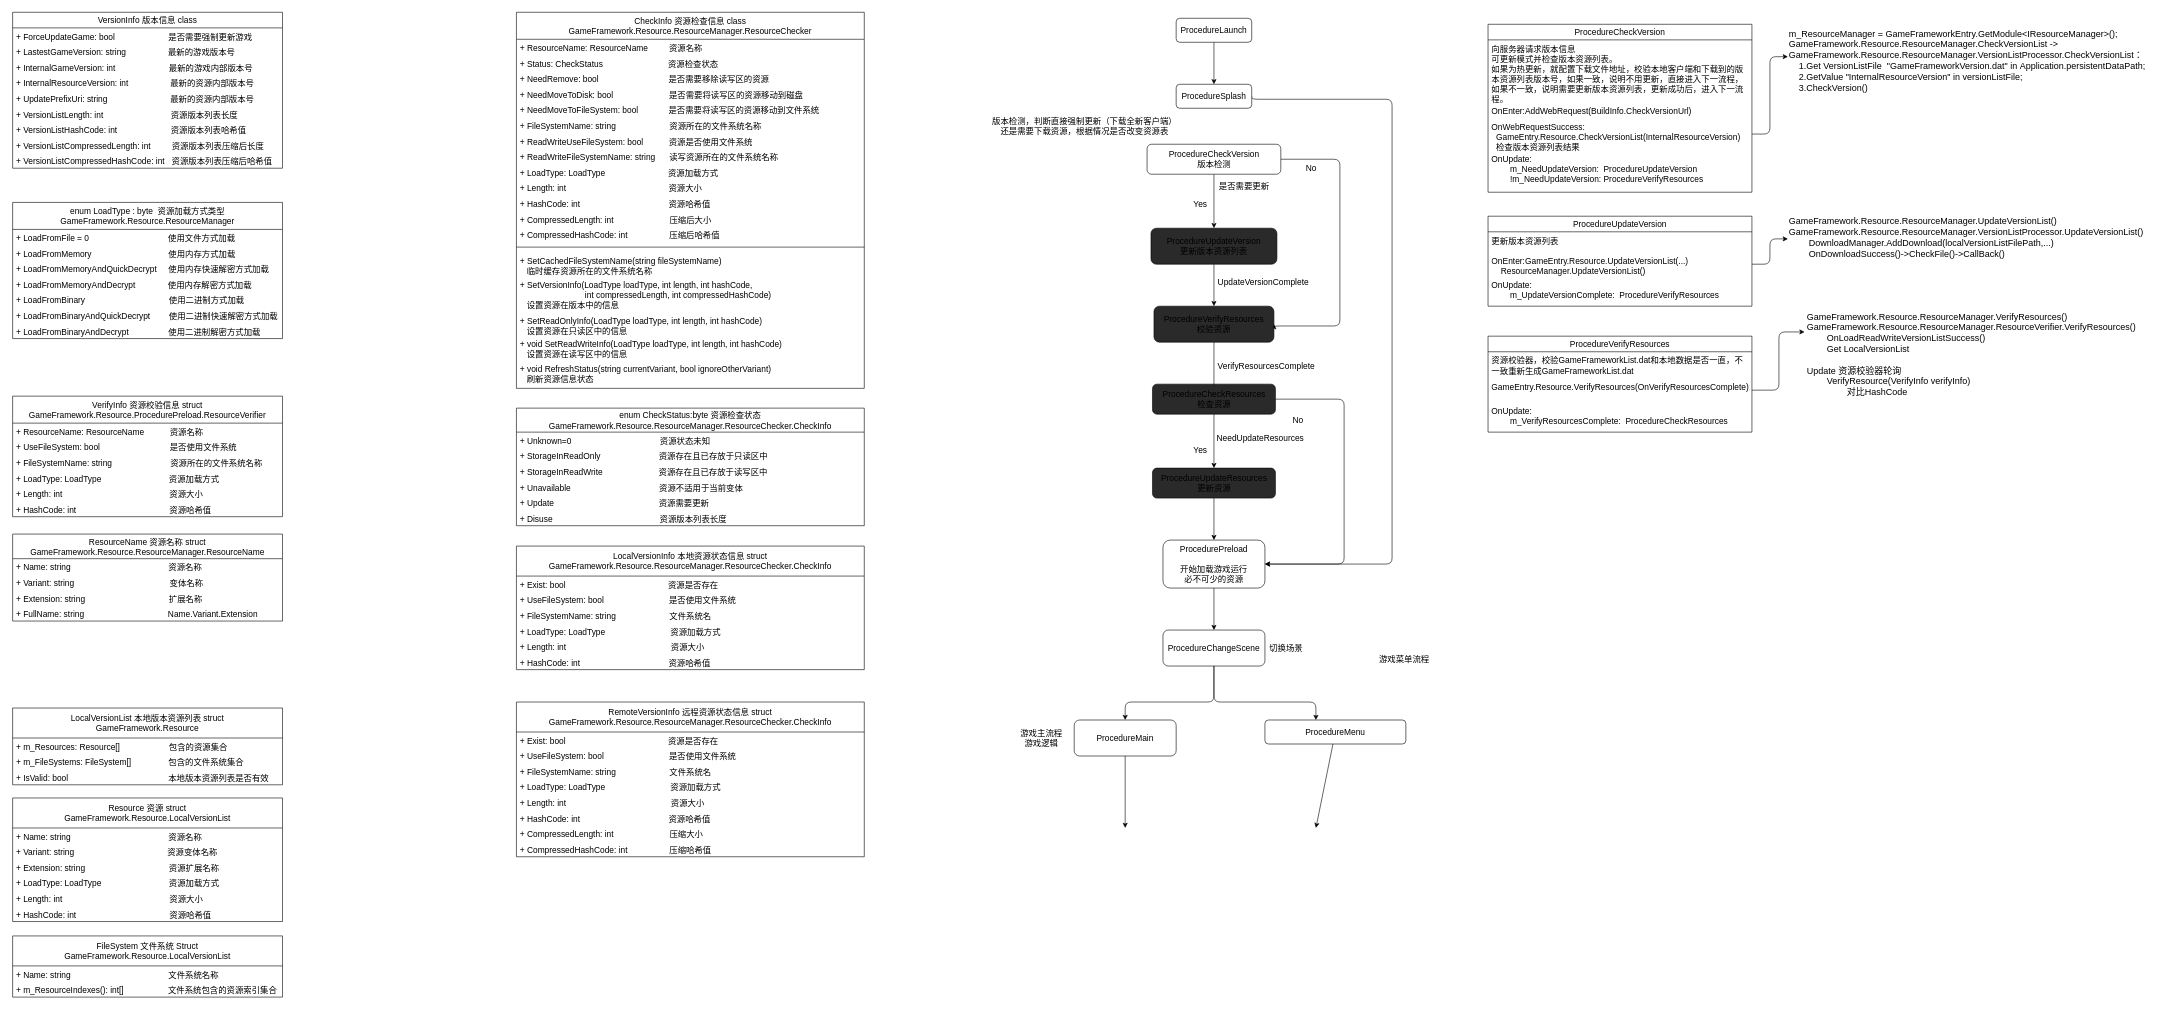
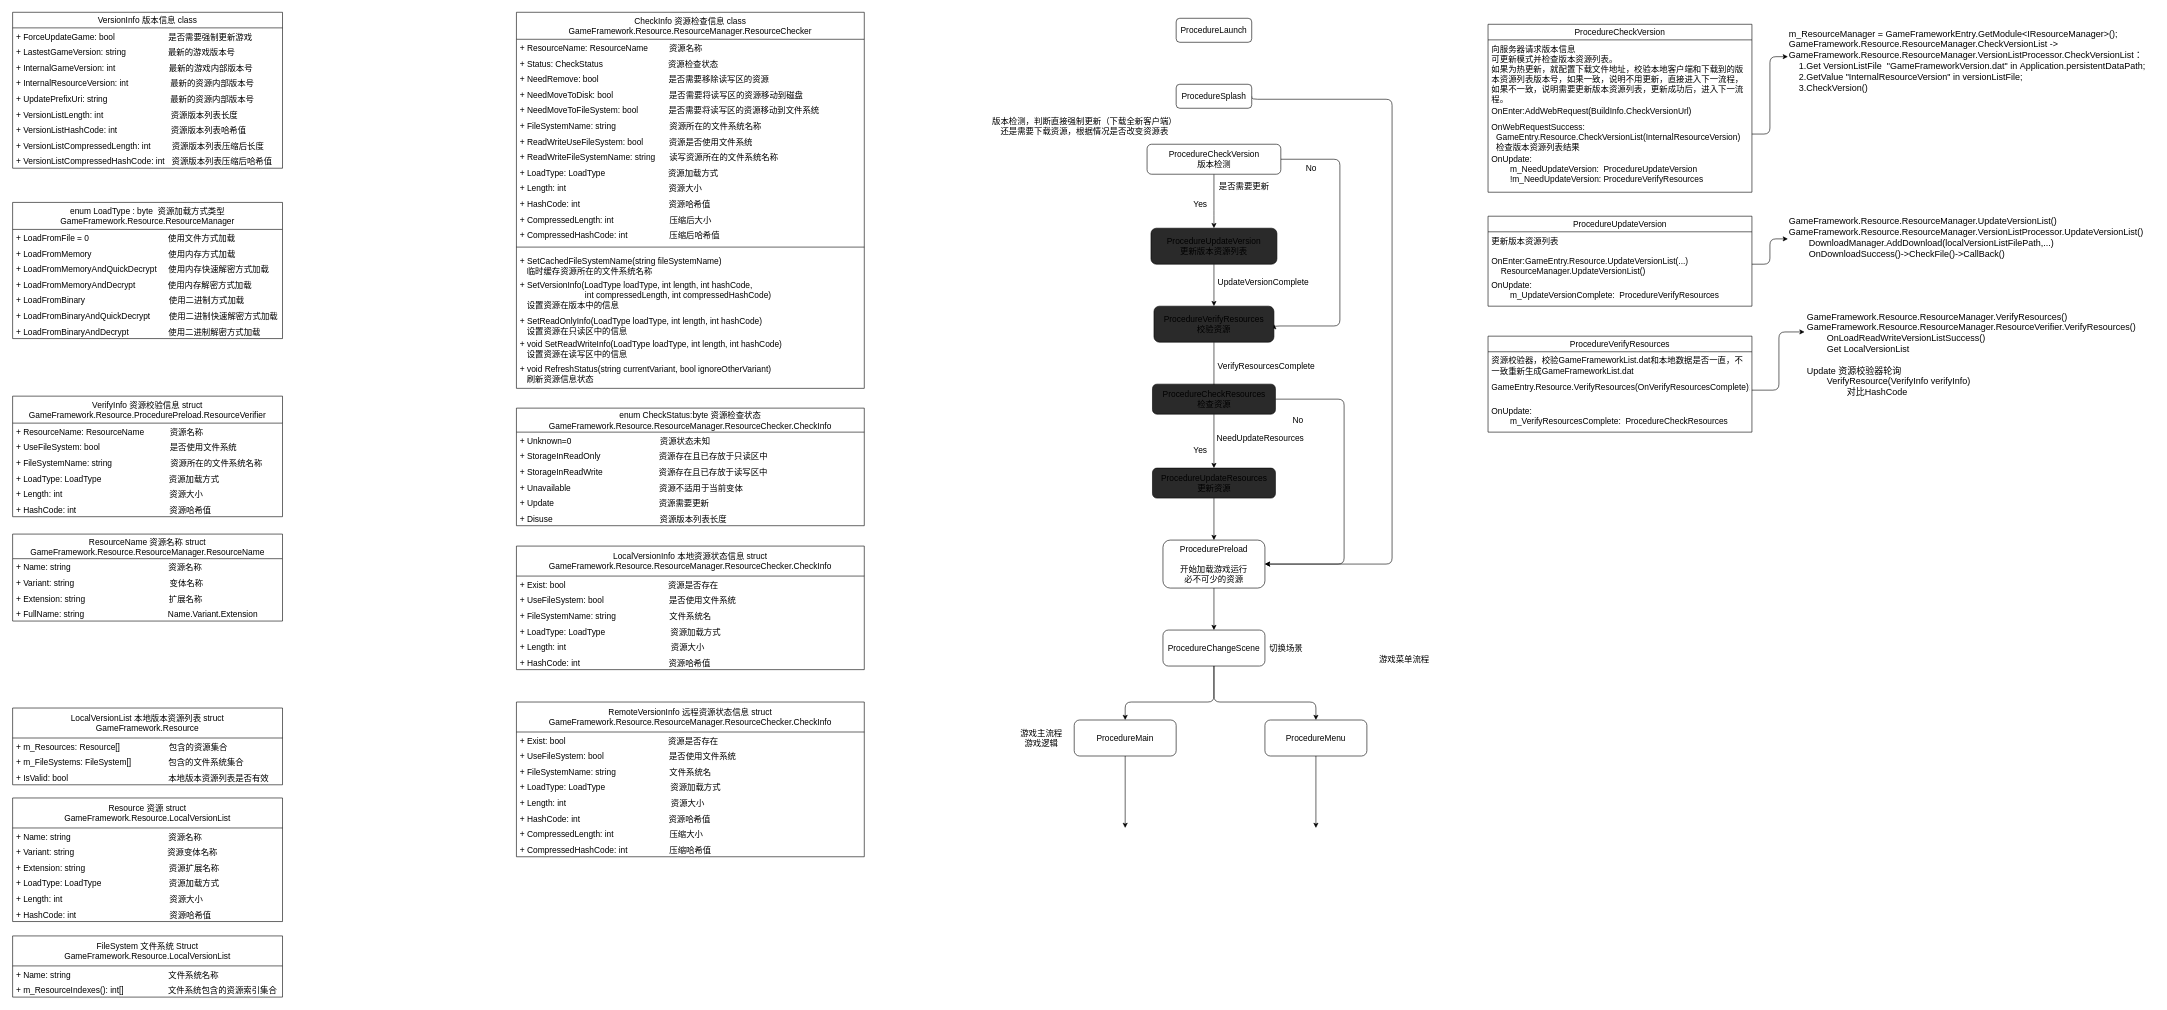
edge "ProcedureLaunch" -> "ProcedureSplash": removed
node "ProcedureMenu": size 141x24 -> 102x36
